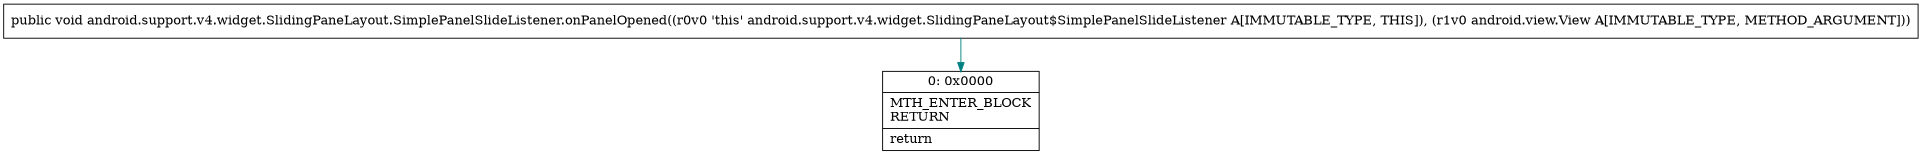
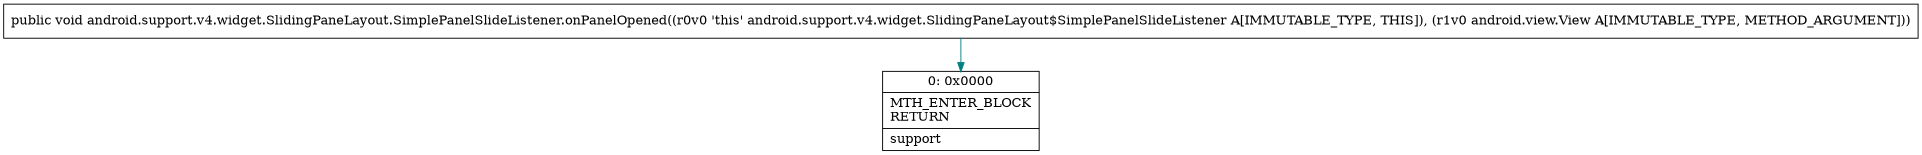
node "0: 0x0000": text "return" -> "support"
